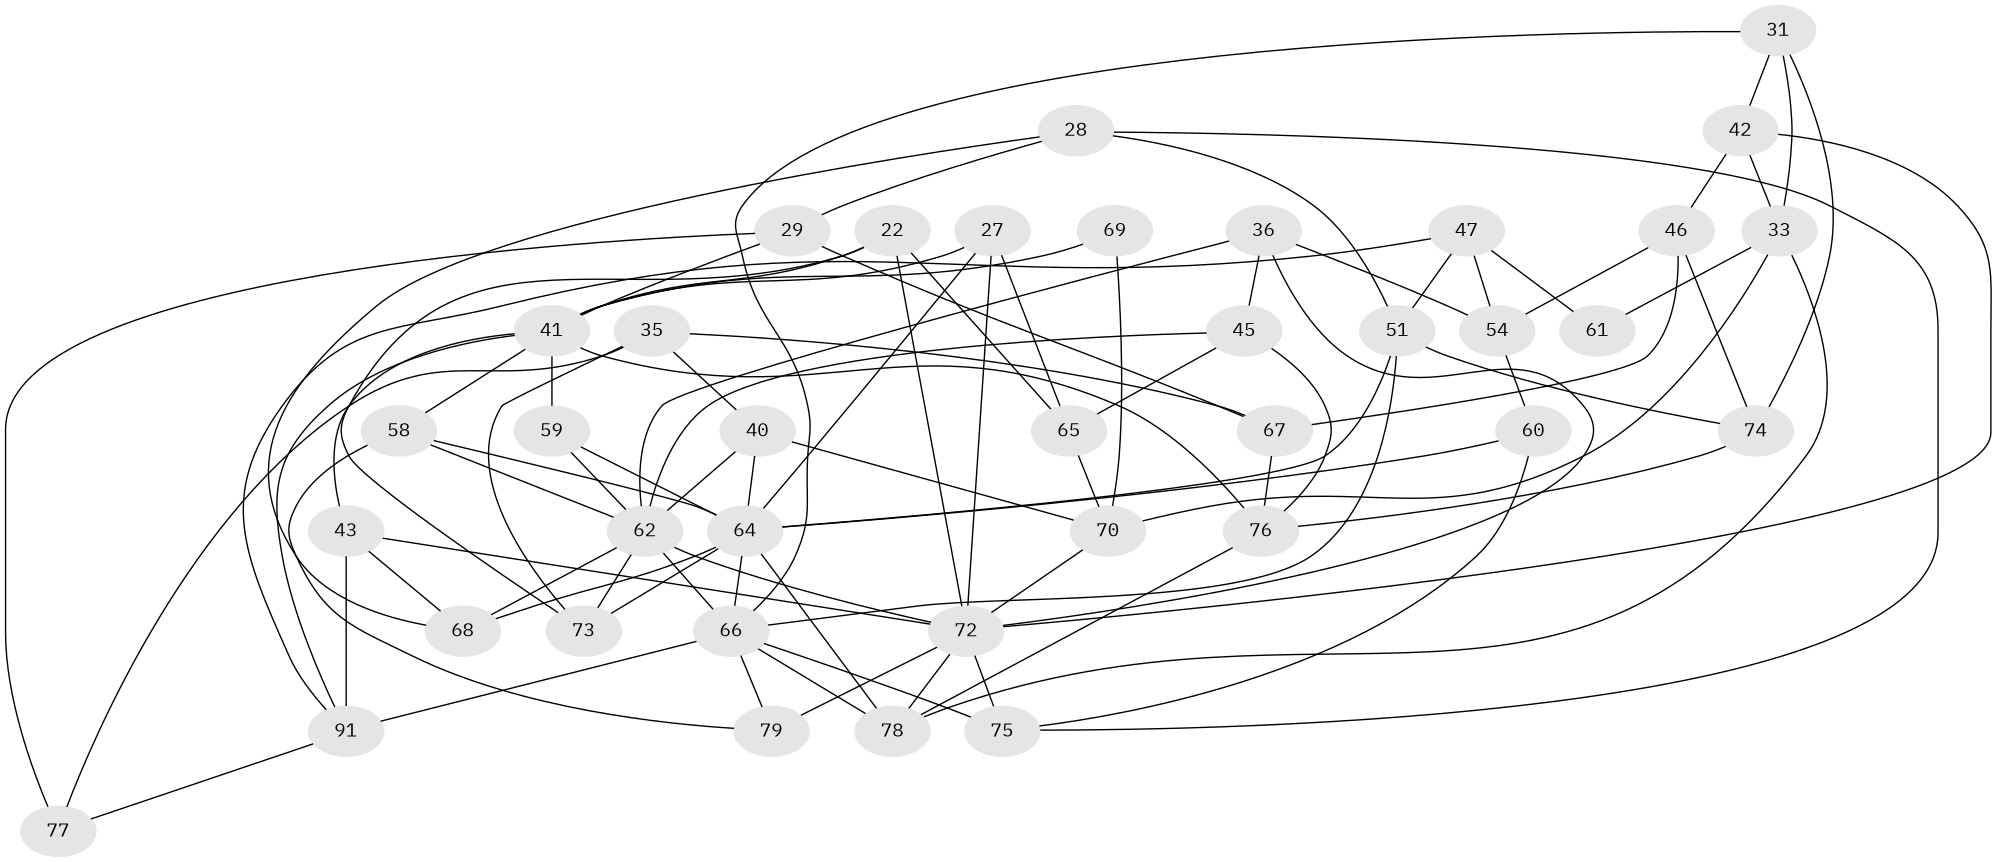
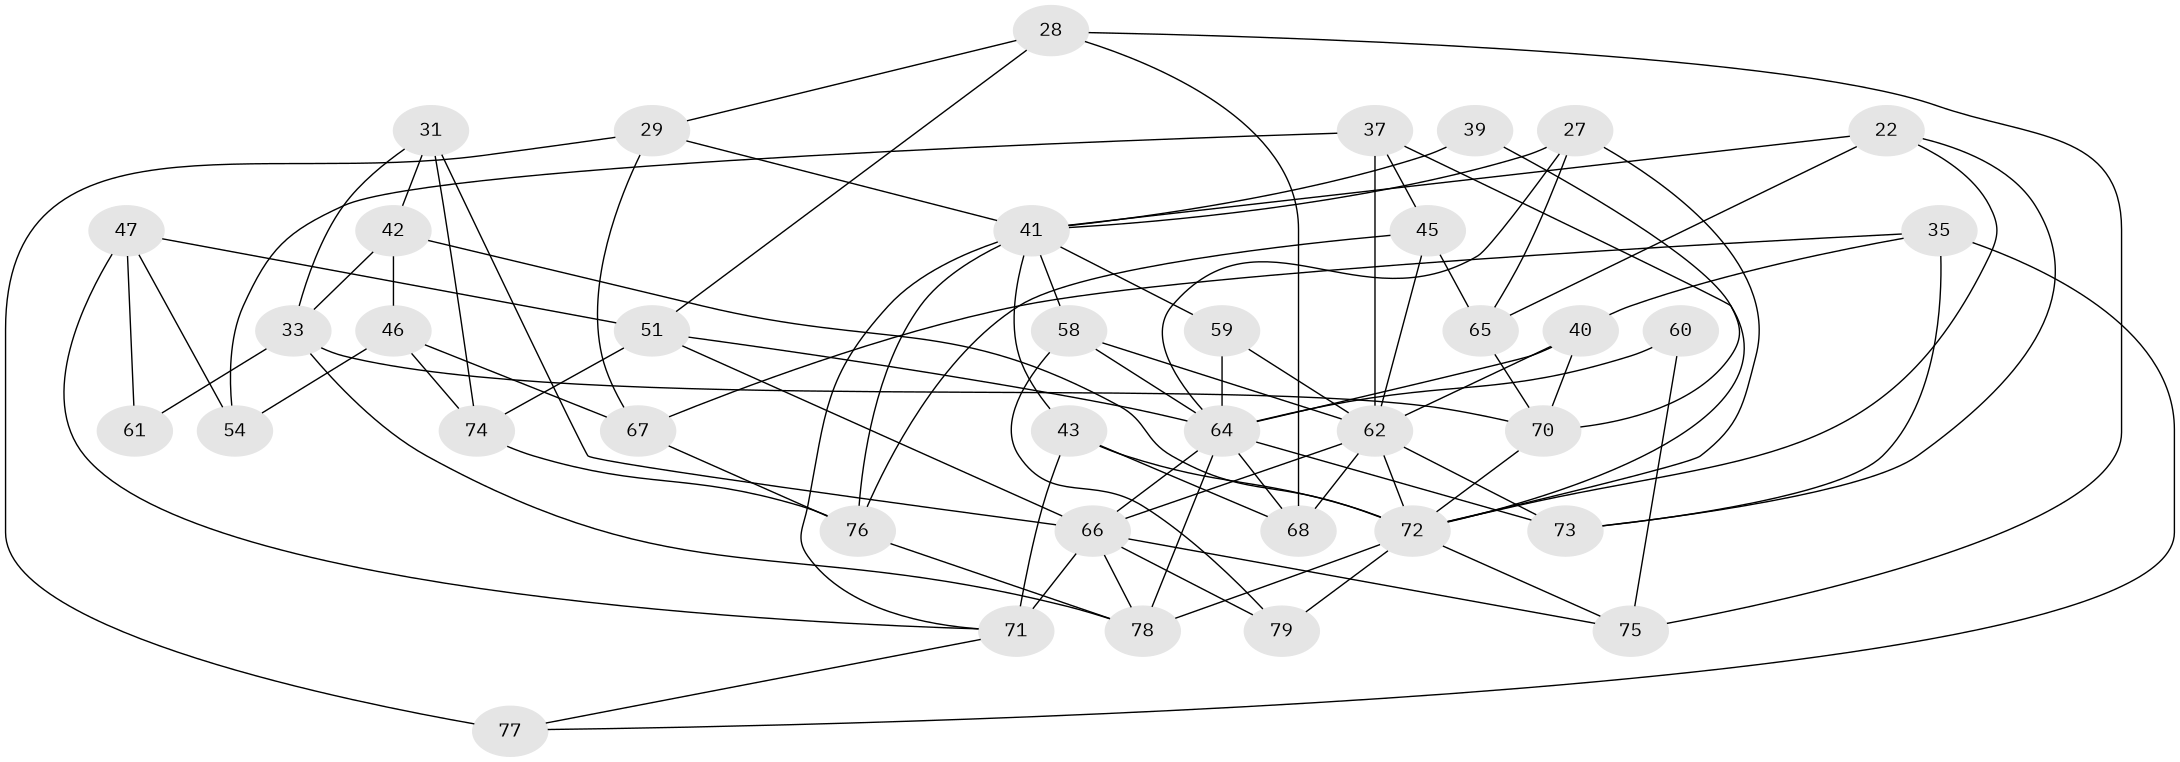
node "69": label "69" -> "39"
node "36": label "36" -> "37"
edge "54" -- "60": removed
node "91": label "91" -> "71"
